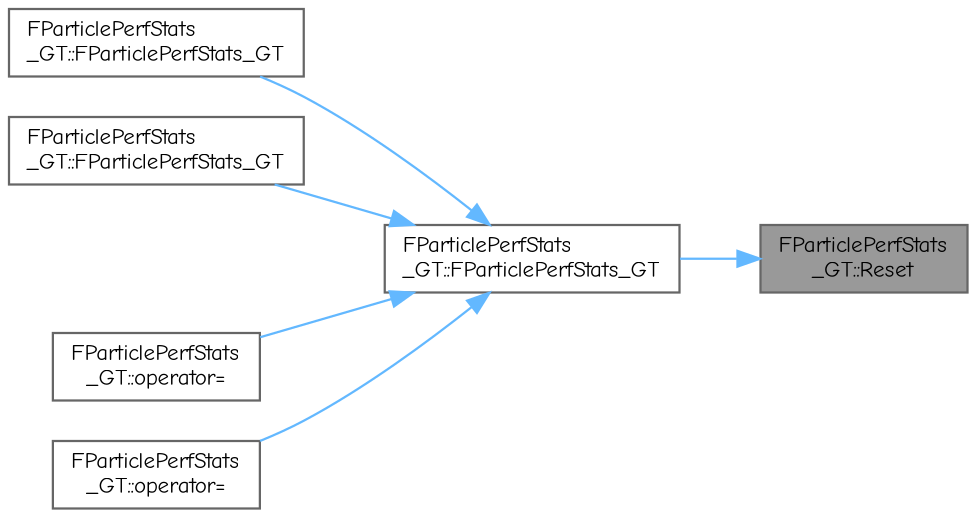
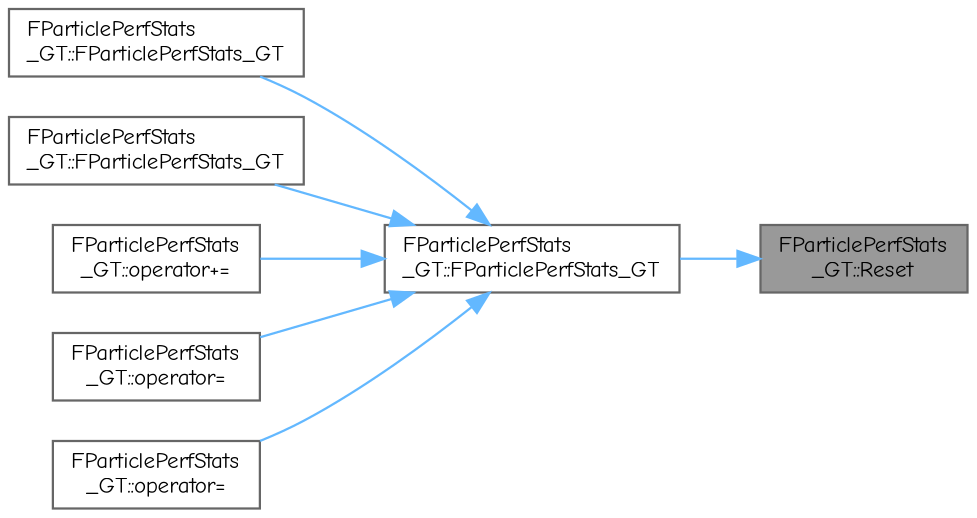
node "FParticlePerfStats _GT::operator+=": added
